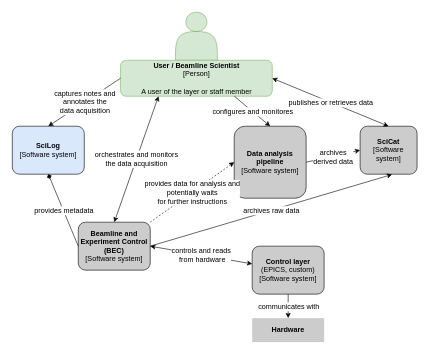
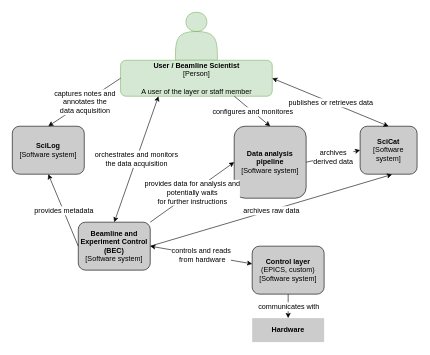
node "SciLog [Software system]": fillcolor #dae8fc -> #cccccc
edge "Beamline and Experiment Control (BEC) [Software system]" -> "SciLog [Software system]": arrowhead diamond -> classic
edge "Beamline and Experiment Control (BEC) [Software system]" -> "Data analysis pipeline [Software system]": style dashed -> solid
